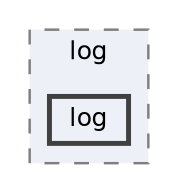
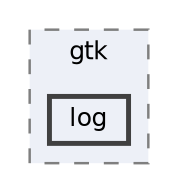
cluster "log": label "log" -> "gtk"
